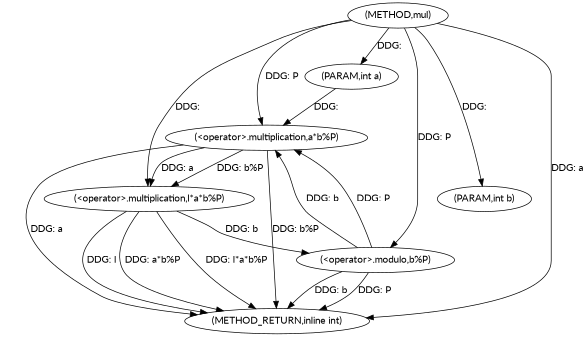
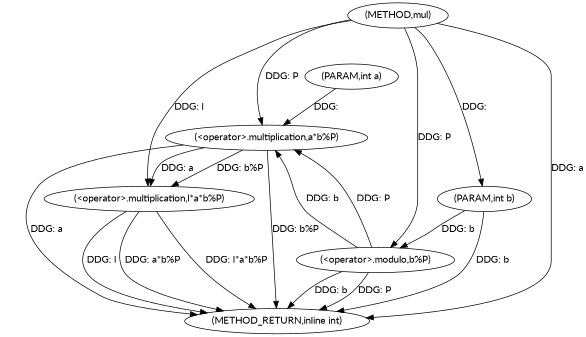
edge "(METHOD,mul)" -> "(PARAM,int a)": removed, label "DDG:"
edge "(METHOD,mul)" -> "(<operator>.multiplication,l*a*b%P)": label "DDG: " -> "DDG: l"
edge "(<operator>.multiplication,l*a*b%P)" -> "(<operator>.modulo,b%P)": now "(PARAM,int b)" -> "(<operator>.modulo,b%P)"
edge "(PARAM,int b)" -> "(METHOD_RETURN,inline int)": added, label "DDG: b"
